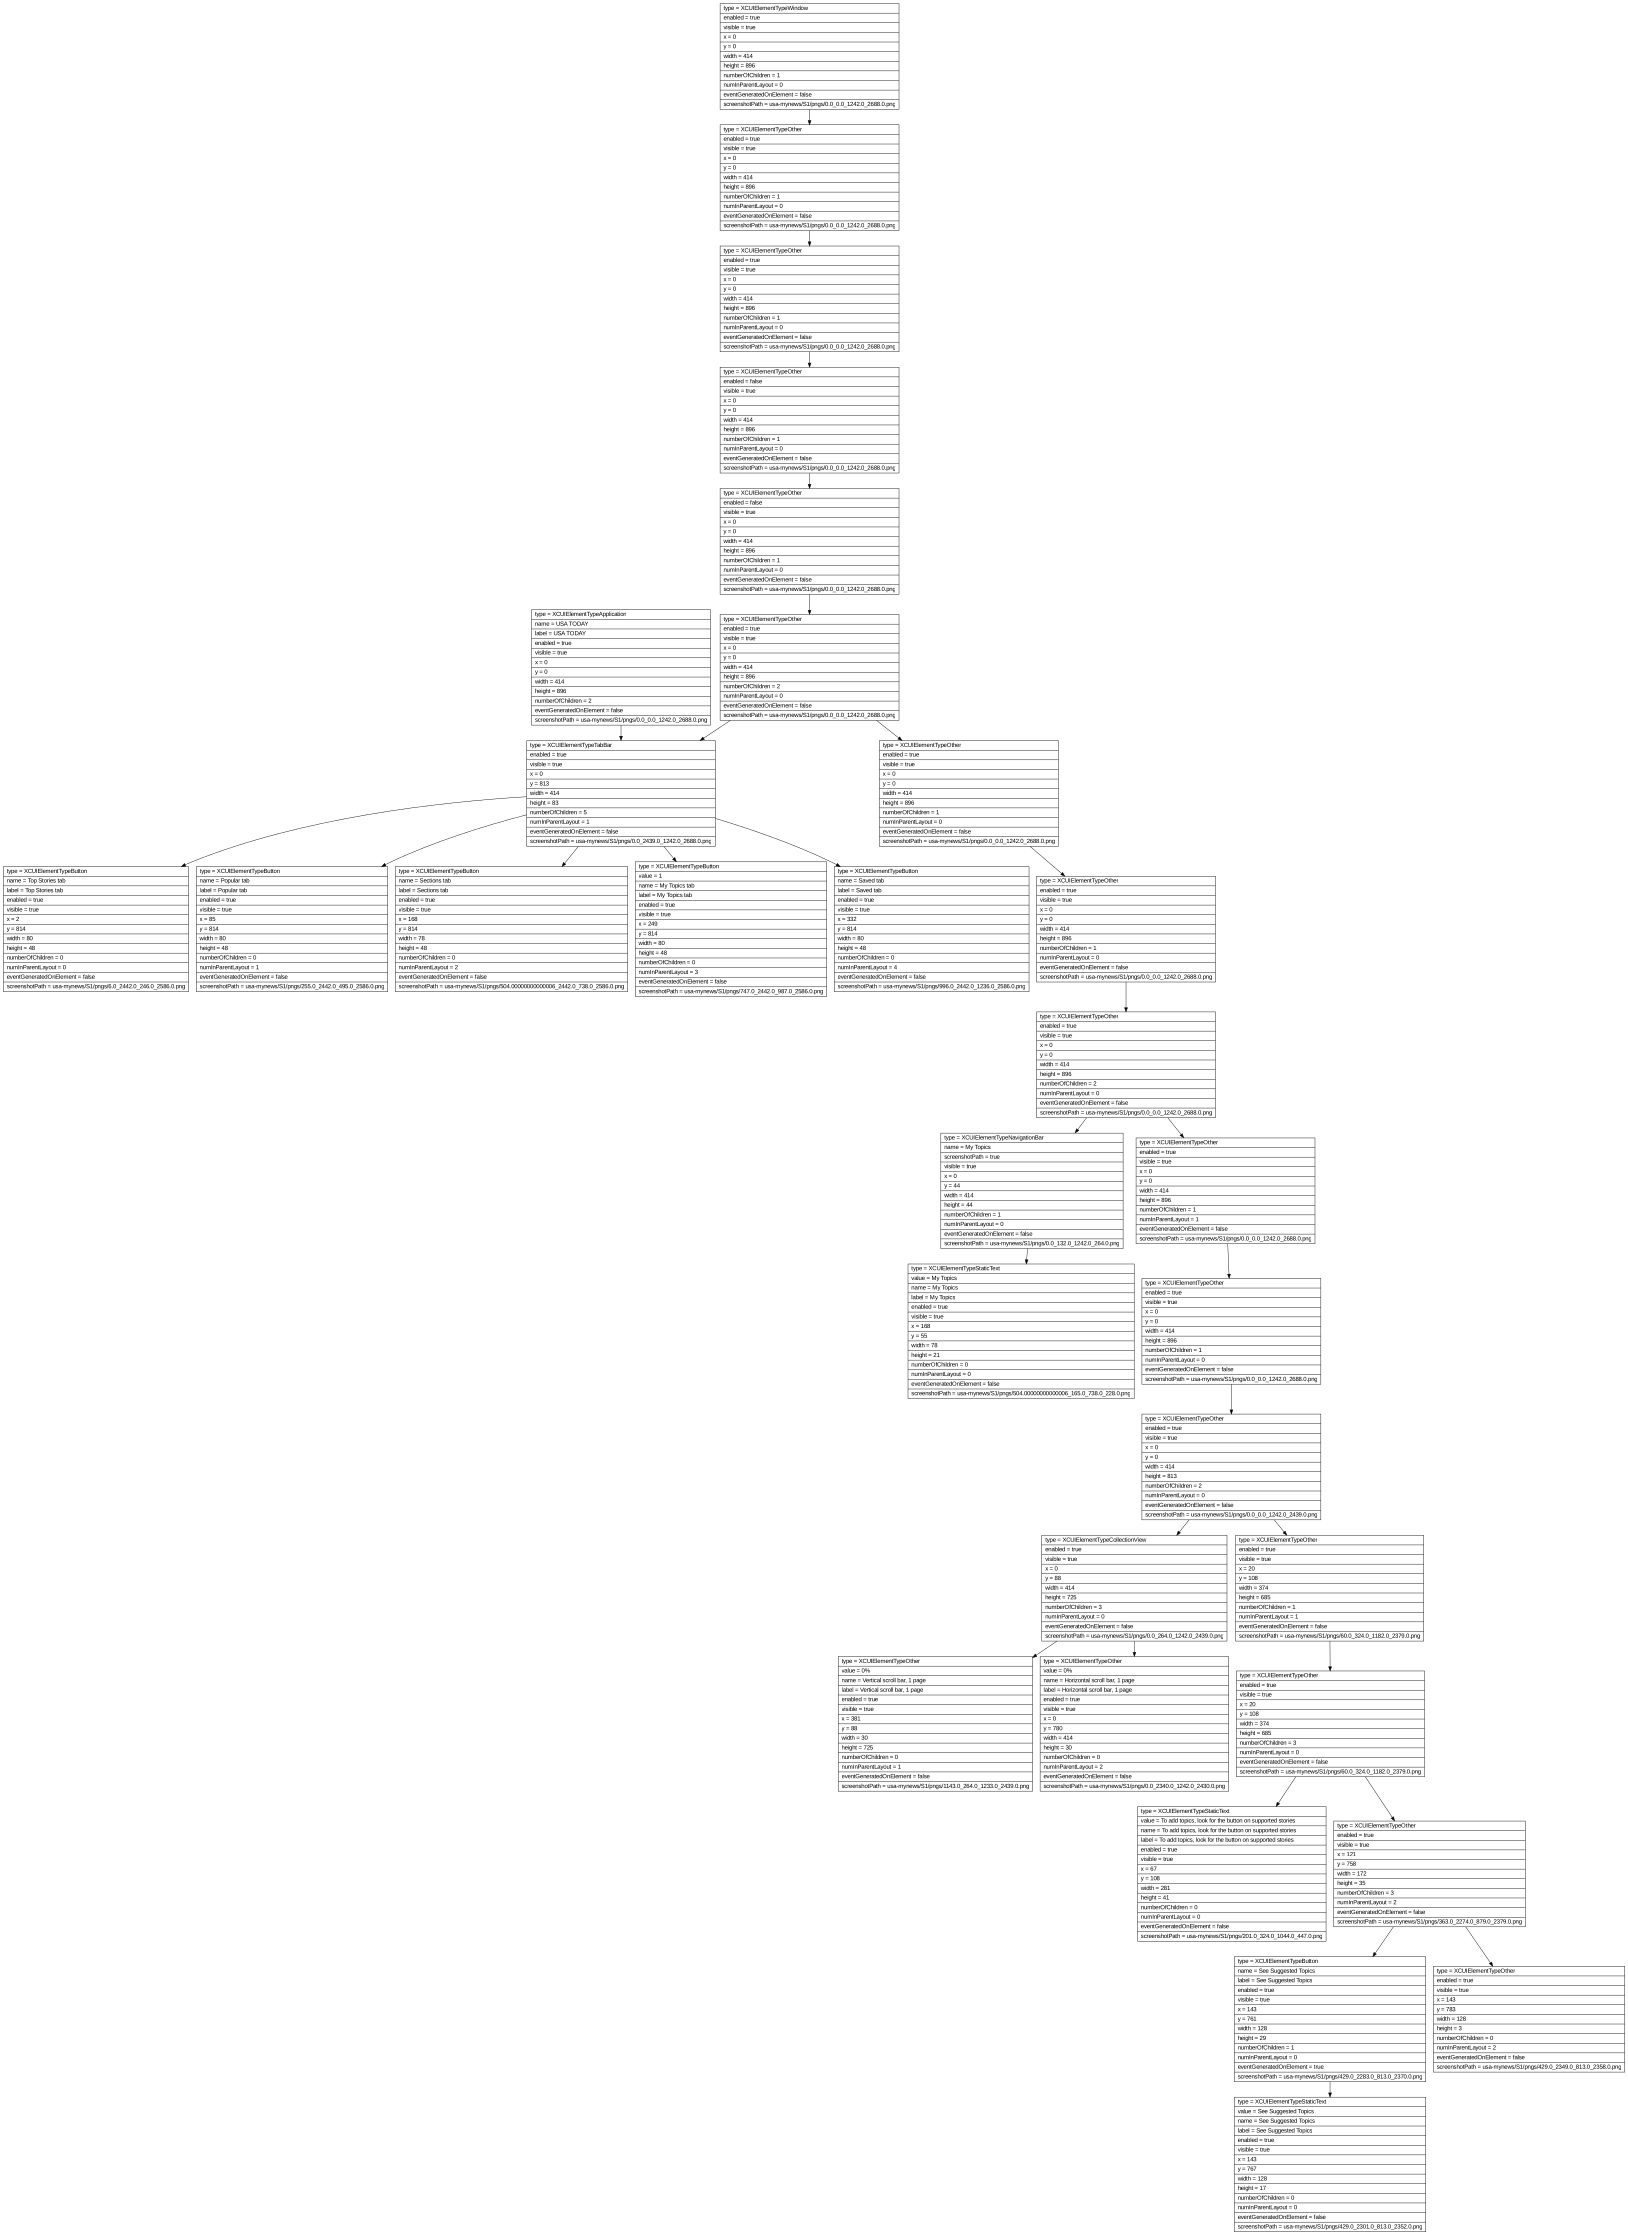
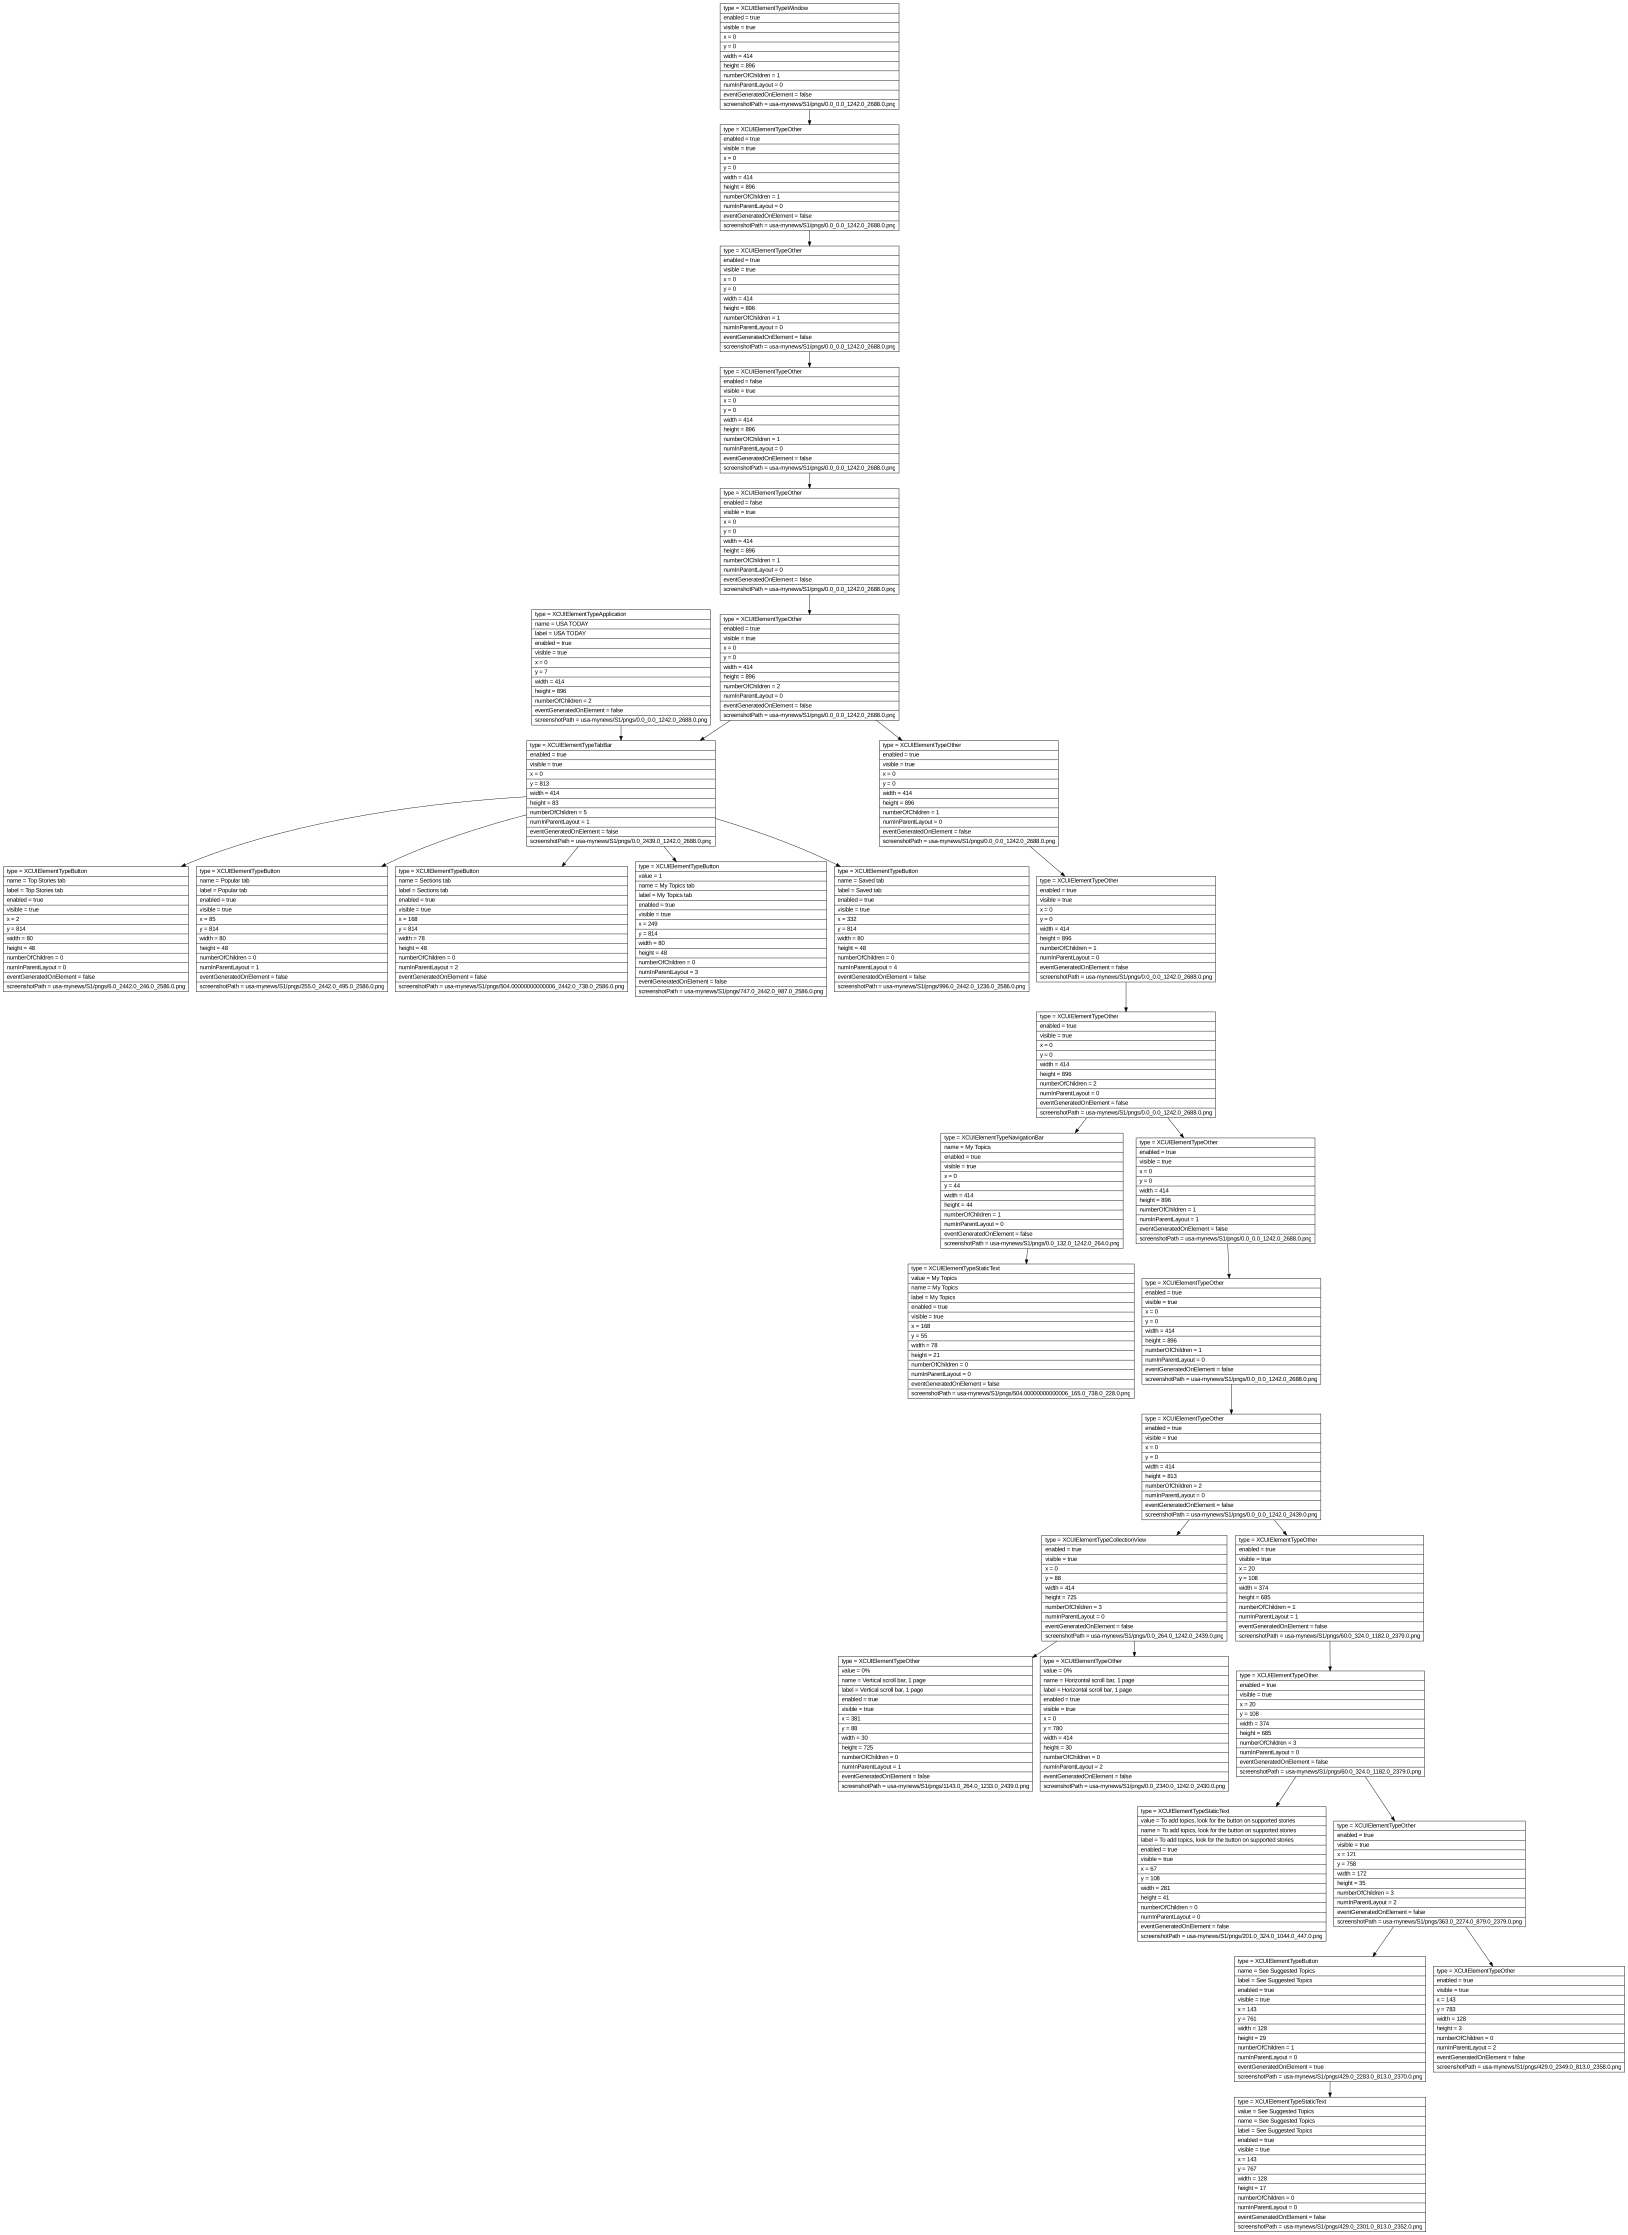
node "type = XCUIElementTypeApplication": text "y = 0" -> "y = 7"
node "type = XCUIElementTypeNavigationBar": text "screenshotPath = true" -> "enabled = true"
